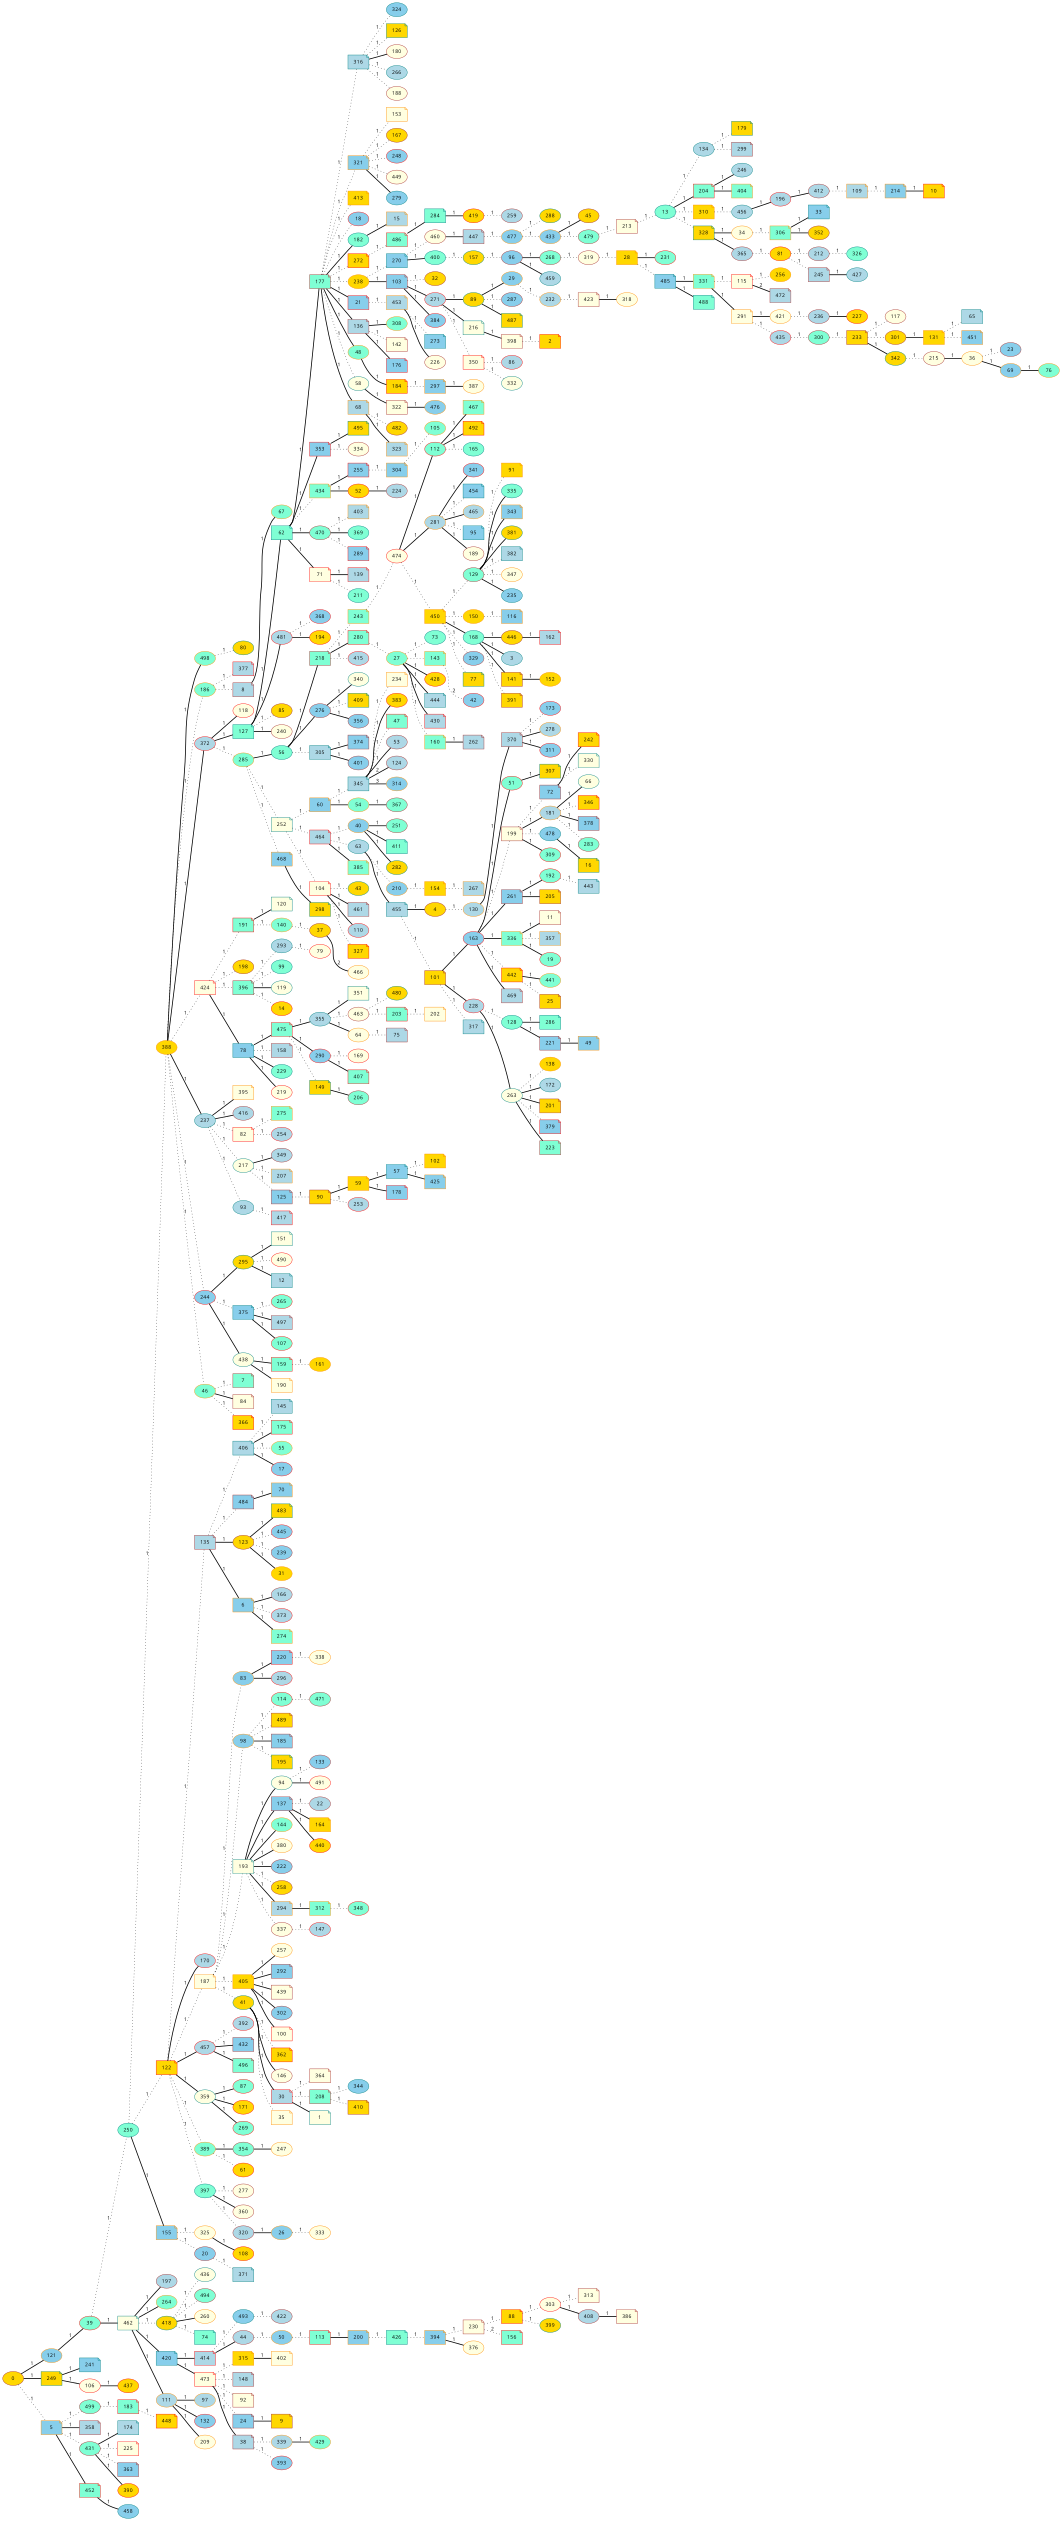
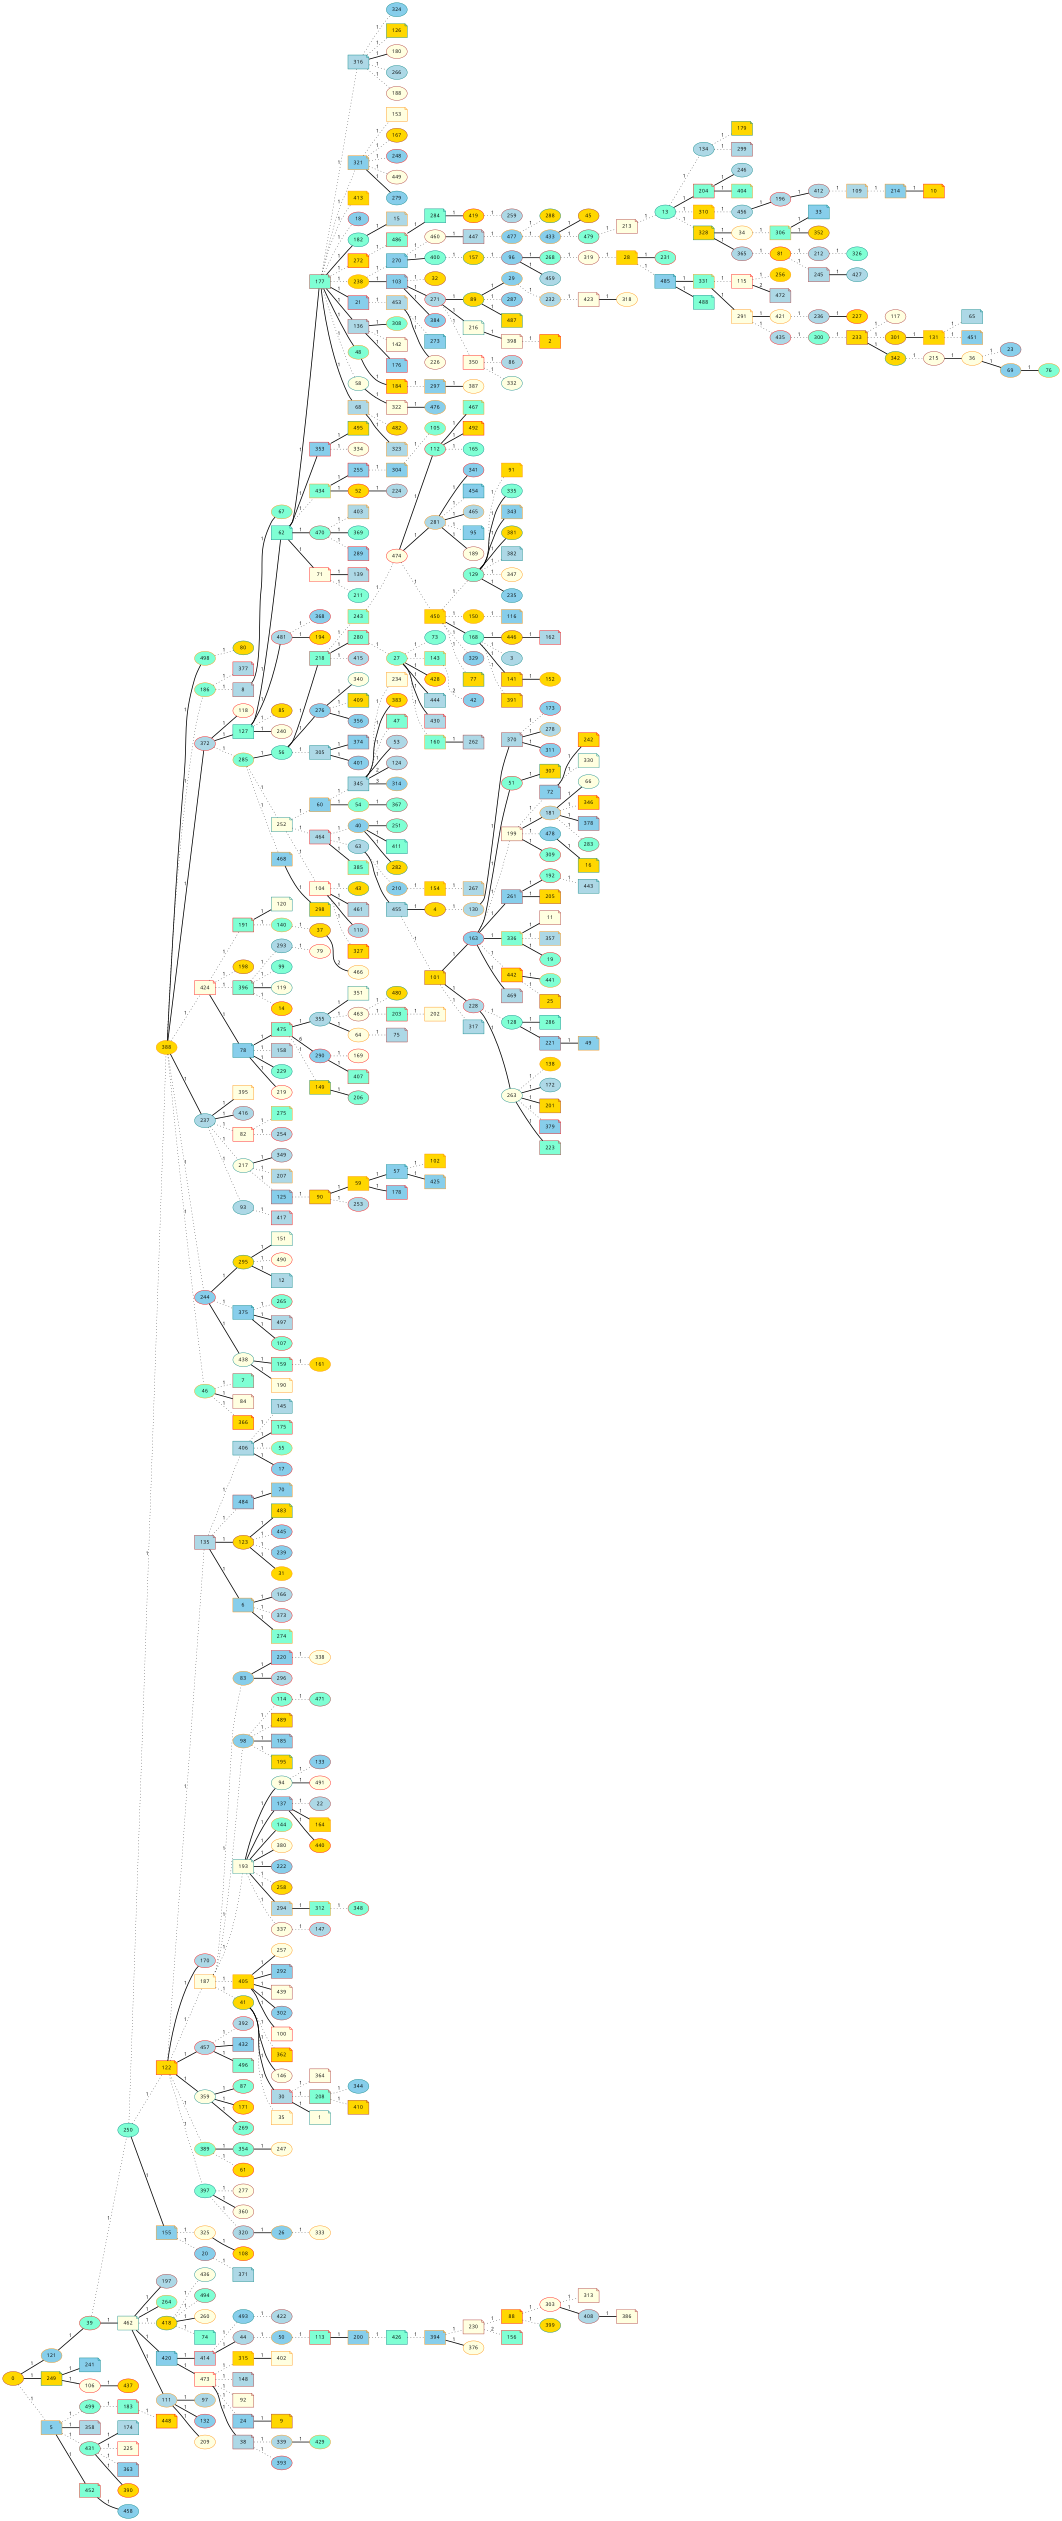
edge "168" -- "3": style bold -> dotted
edge "475" -- "290": label "1" -> "6"
